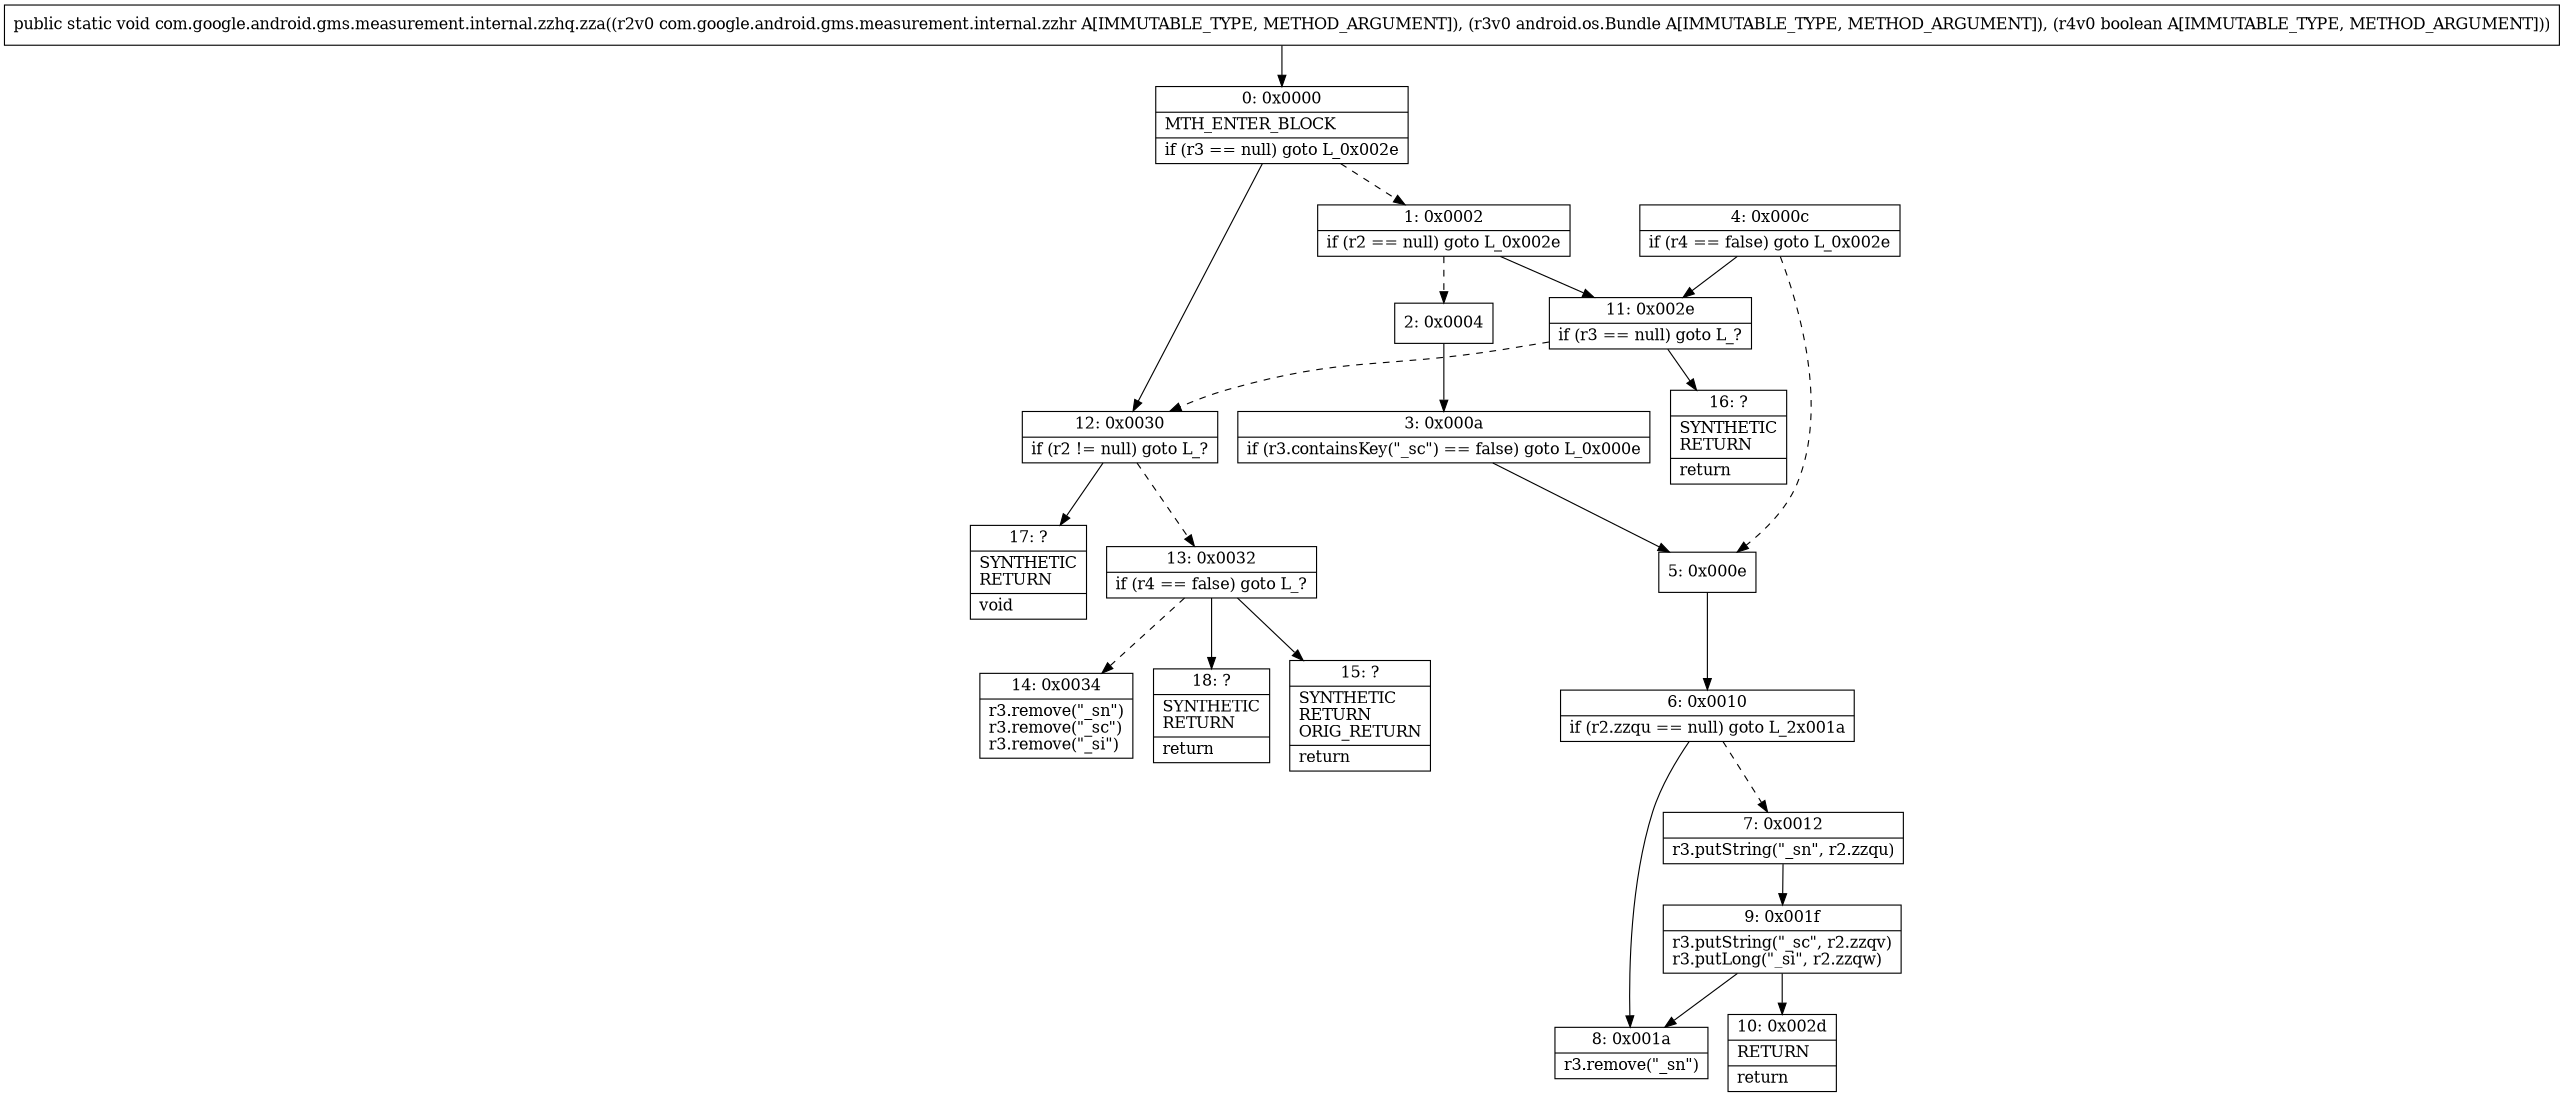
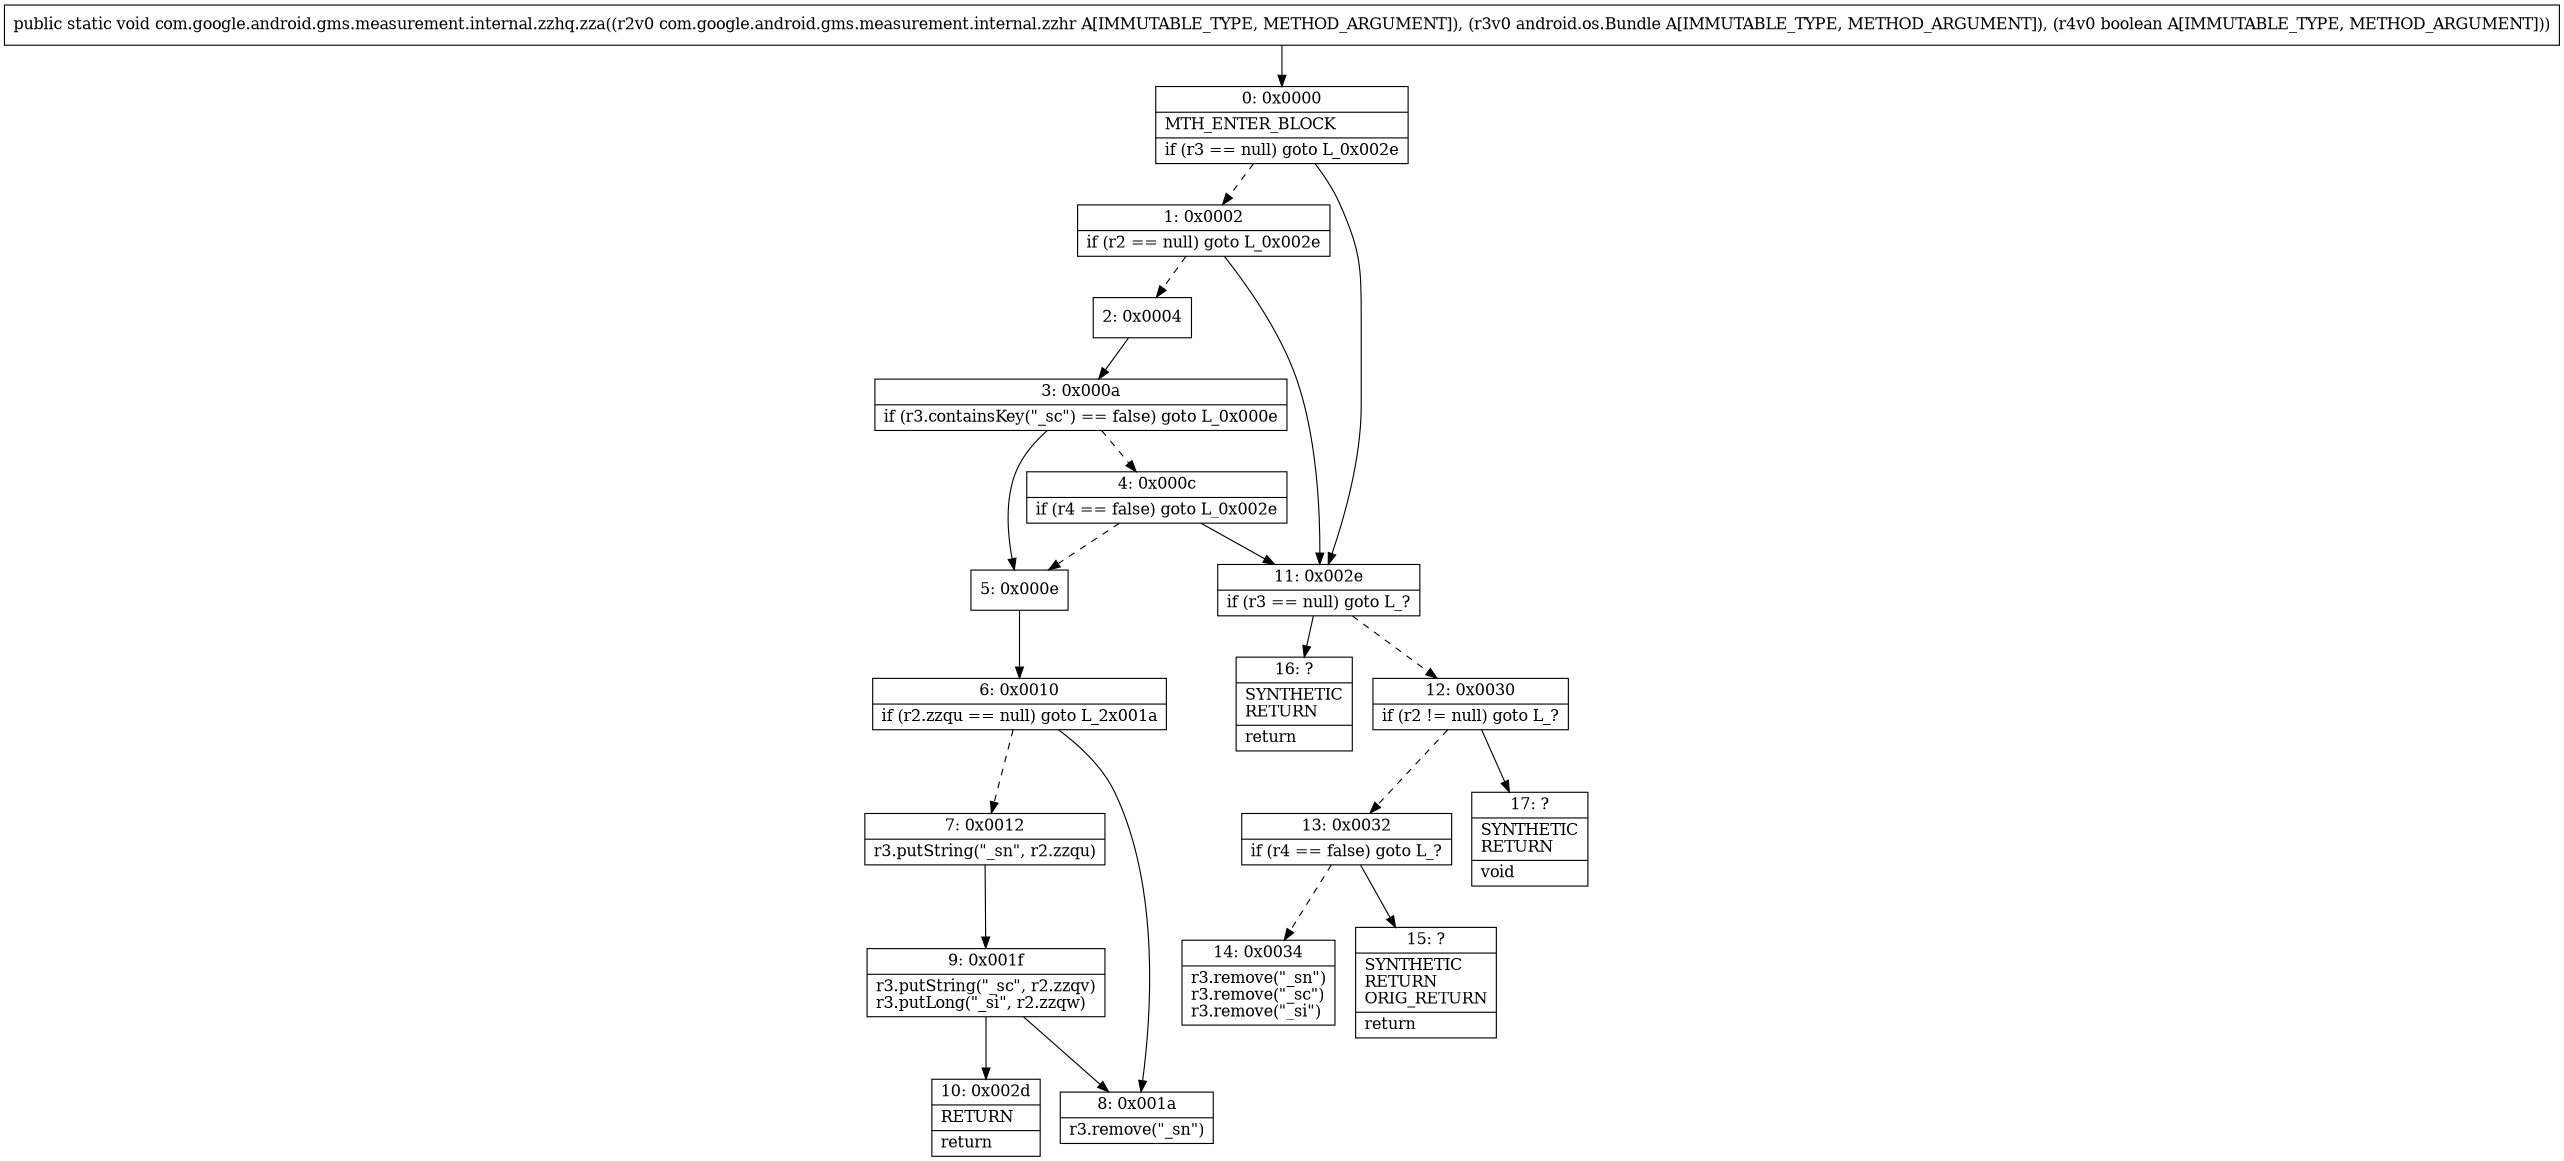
edge "0: 0x0000" -> "12: 0x0030": now "0: 0x0000" -> "11: 0x002e"
edge "3: 0x000a" -> "4: 0x000c": added
node "18: ?": removed
